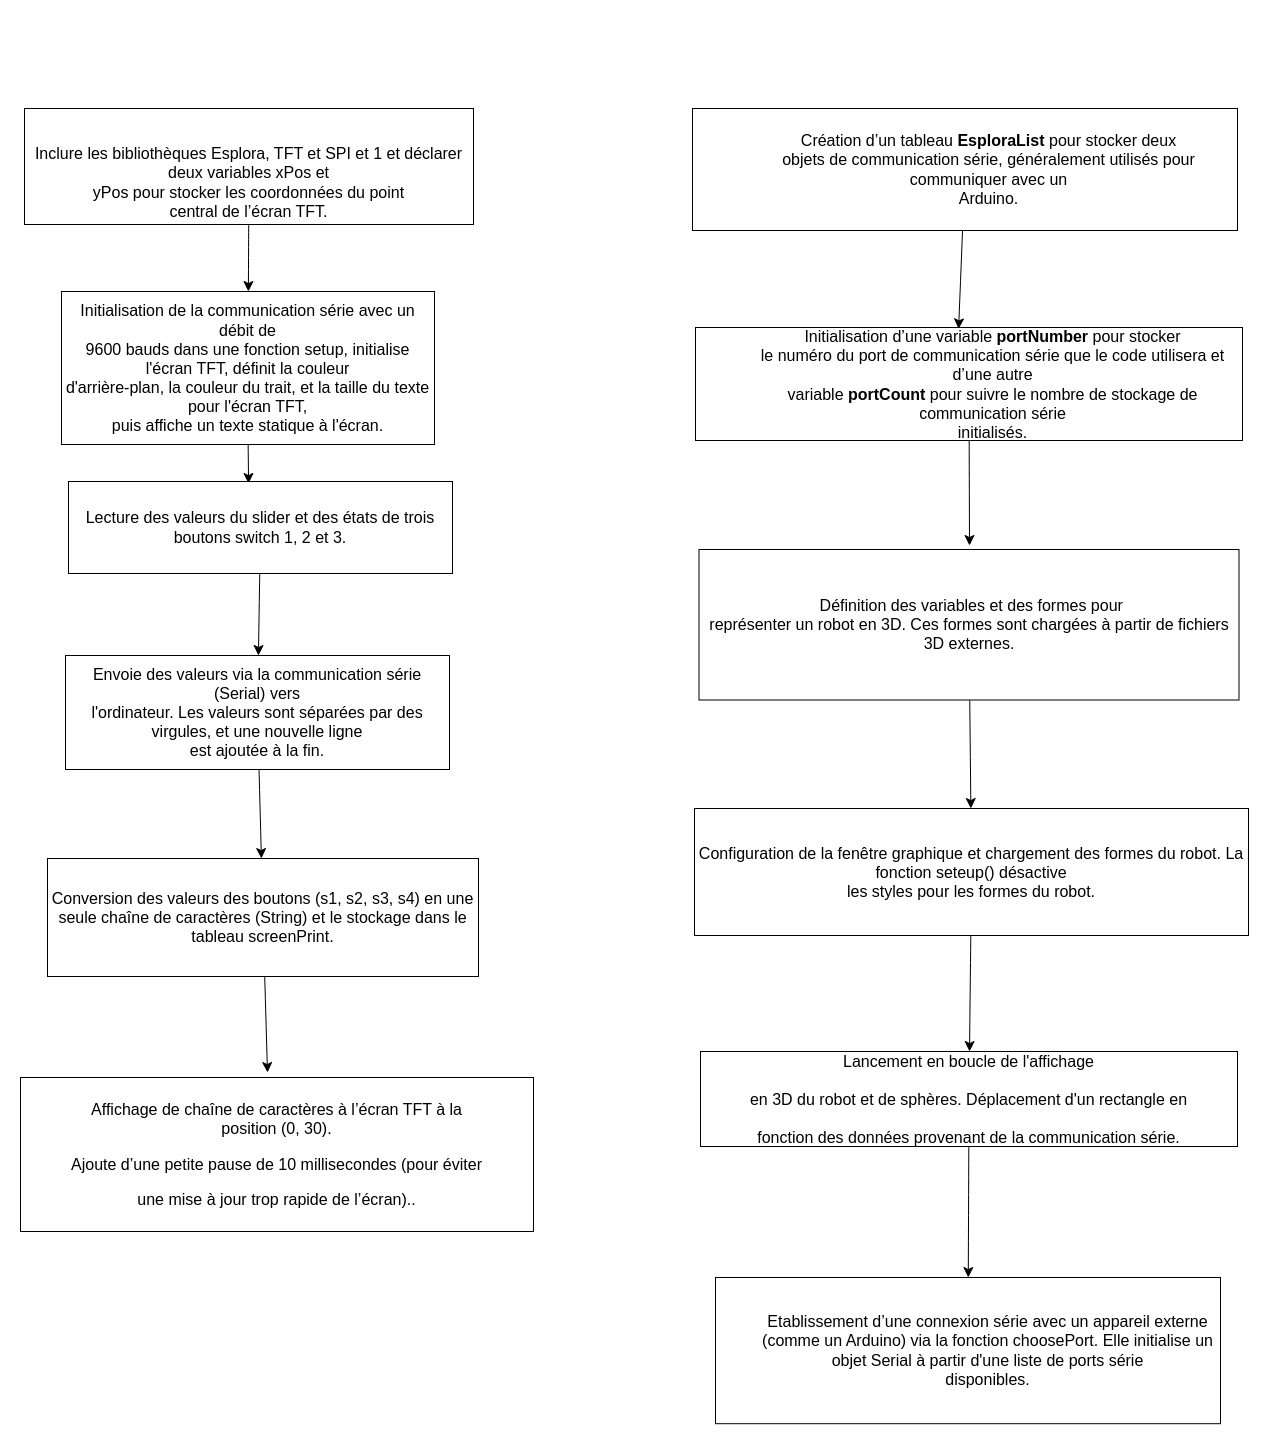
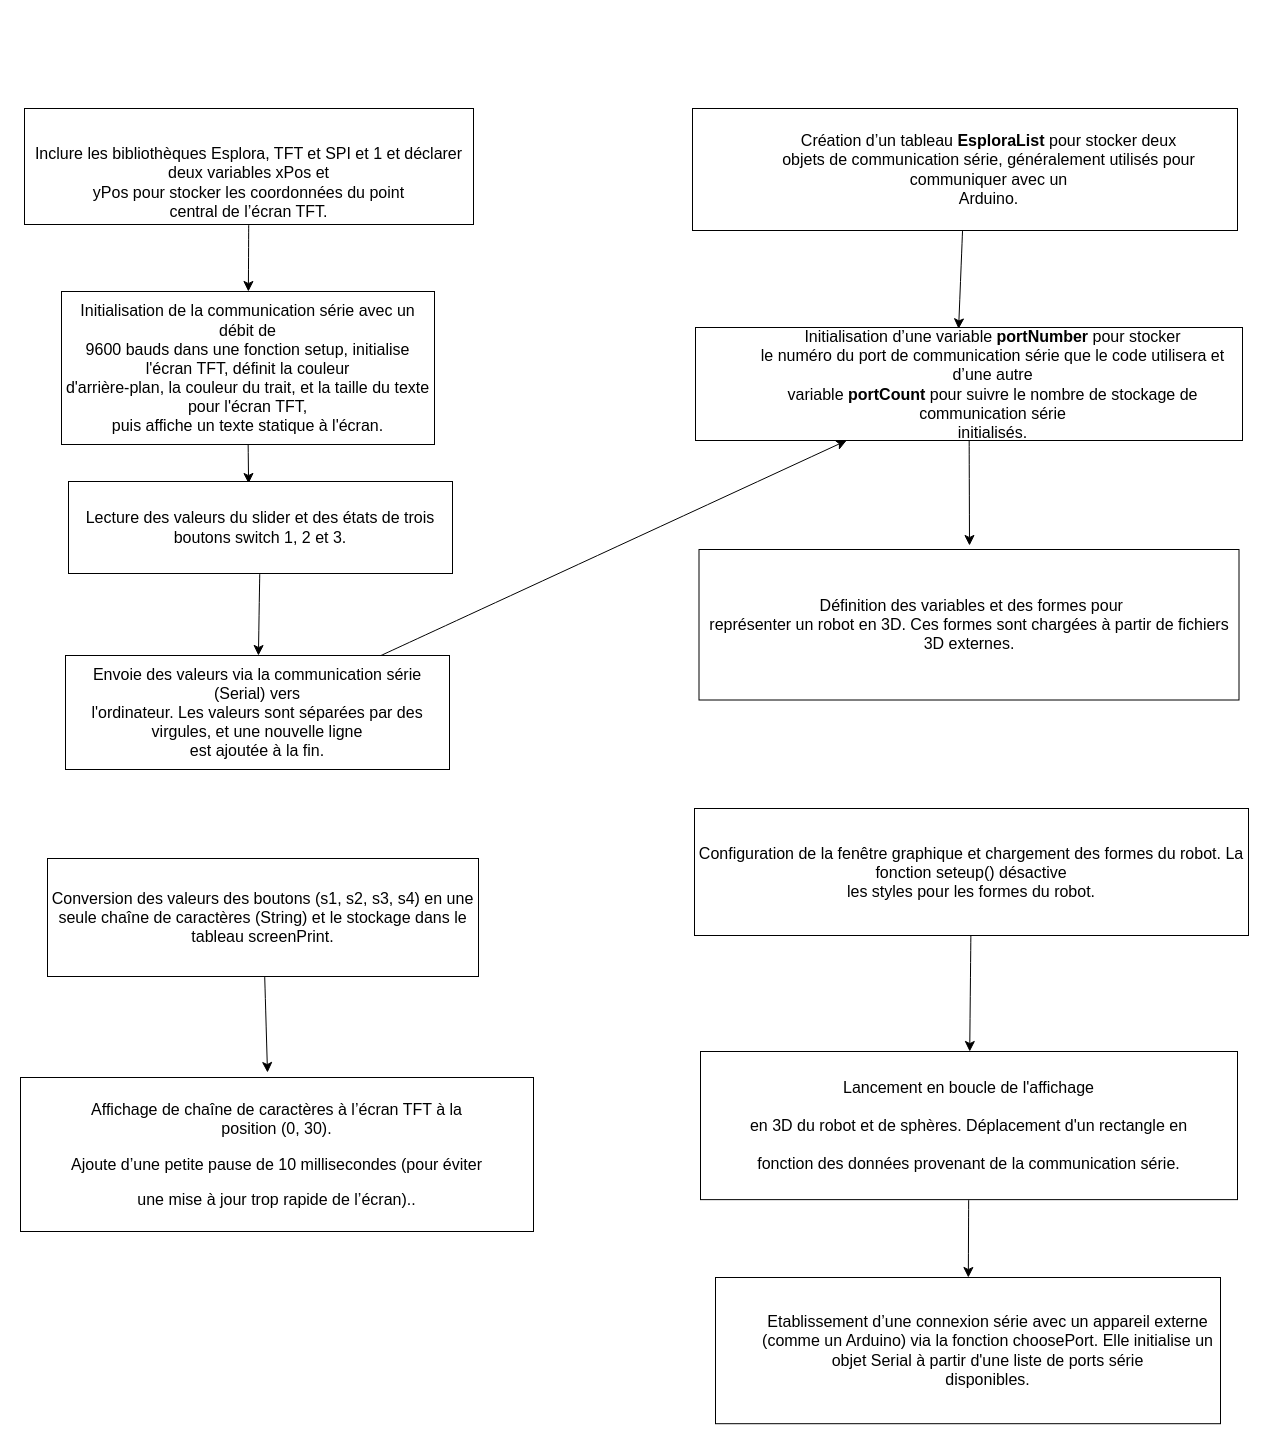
edge "Définition des variables et des formes pour représenter un robot en 3D. Ces formes sont chargées à partir de fichiers 3D externes." -> "Configuration de la fenêtre graphique et chargement des formes du robot. La fonction seteup() désactive les styles pour les formes du robot.": removed
edge "Envoie des valeurs via la communication série (Serial) vers l'ordinateur. Les valeurs sont séparées par des virgules, et une nouvelle ligne est ajoutée à la fin." -> "Conversion des valeurs des boutons (s1, s2, s3, s4) en une seule chaîne de caractères (String) et le stockage dans le tableau screenPrint.": now "Envoie des valeurs via la communication série (Serial) vers l'ordinateur. Les valeurs sont séparées par des virgules, et une nouvelle ligne est ajoutée à la fin." -> "Initialisation d’une variable portNumber pour stocker le numéro du port de communication série que le code utilisera et d’une autre variable portCount pour suivre le nombre de stockage de communication série initialisés."
node "Lancement en boucle de l'affichageen 3D du robot et de sphères. Déplacement d'un rectangle enfonction des données provenant de la communication série.": size 537x95 -> 537x148
